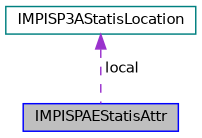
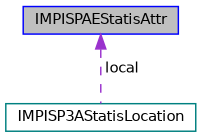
edge "IMPISPAEStatisAttr" -> "IMPISP3AStatisLocation": reversed
